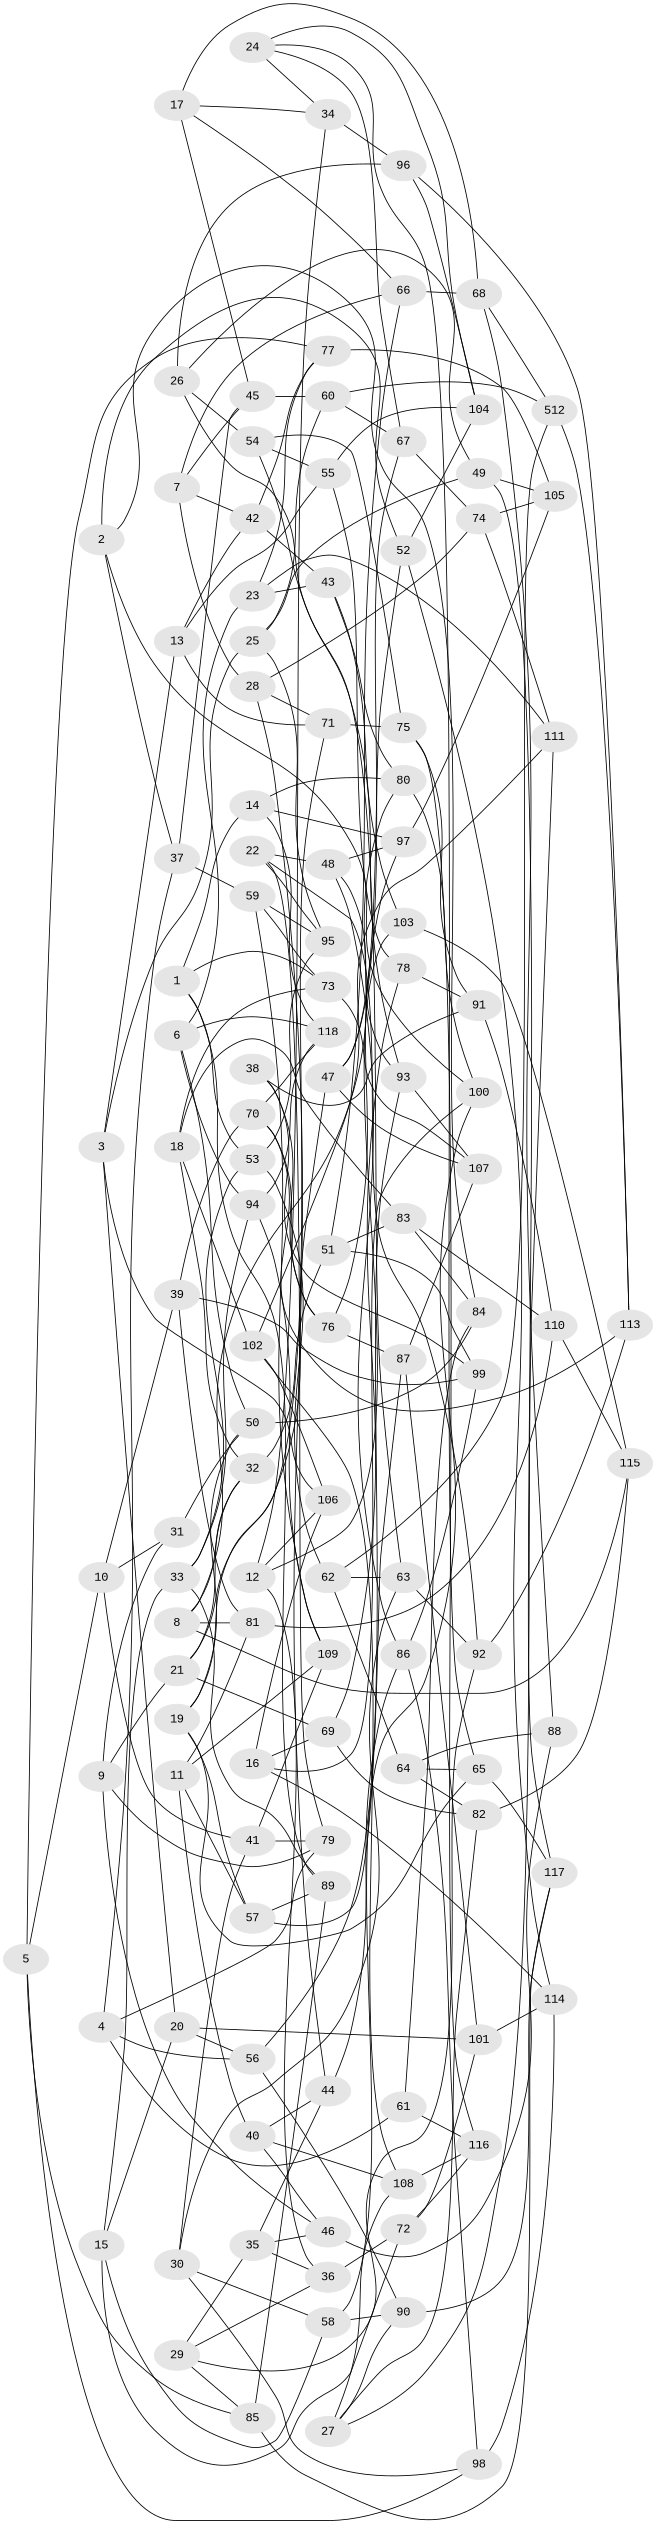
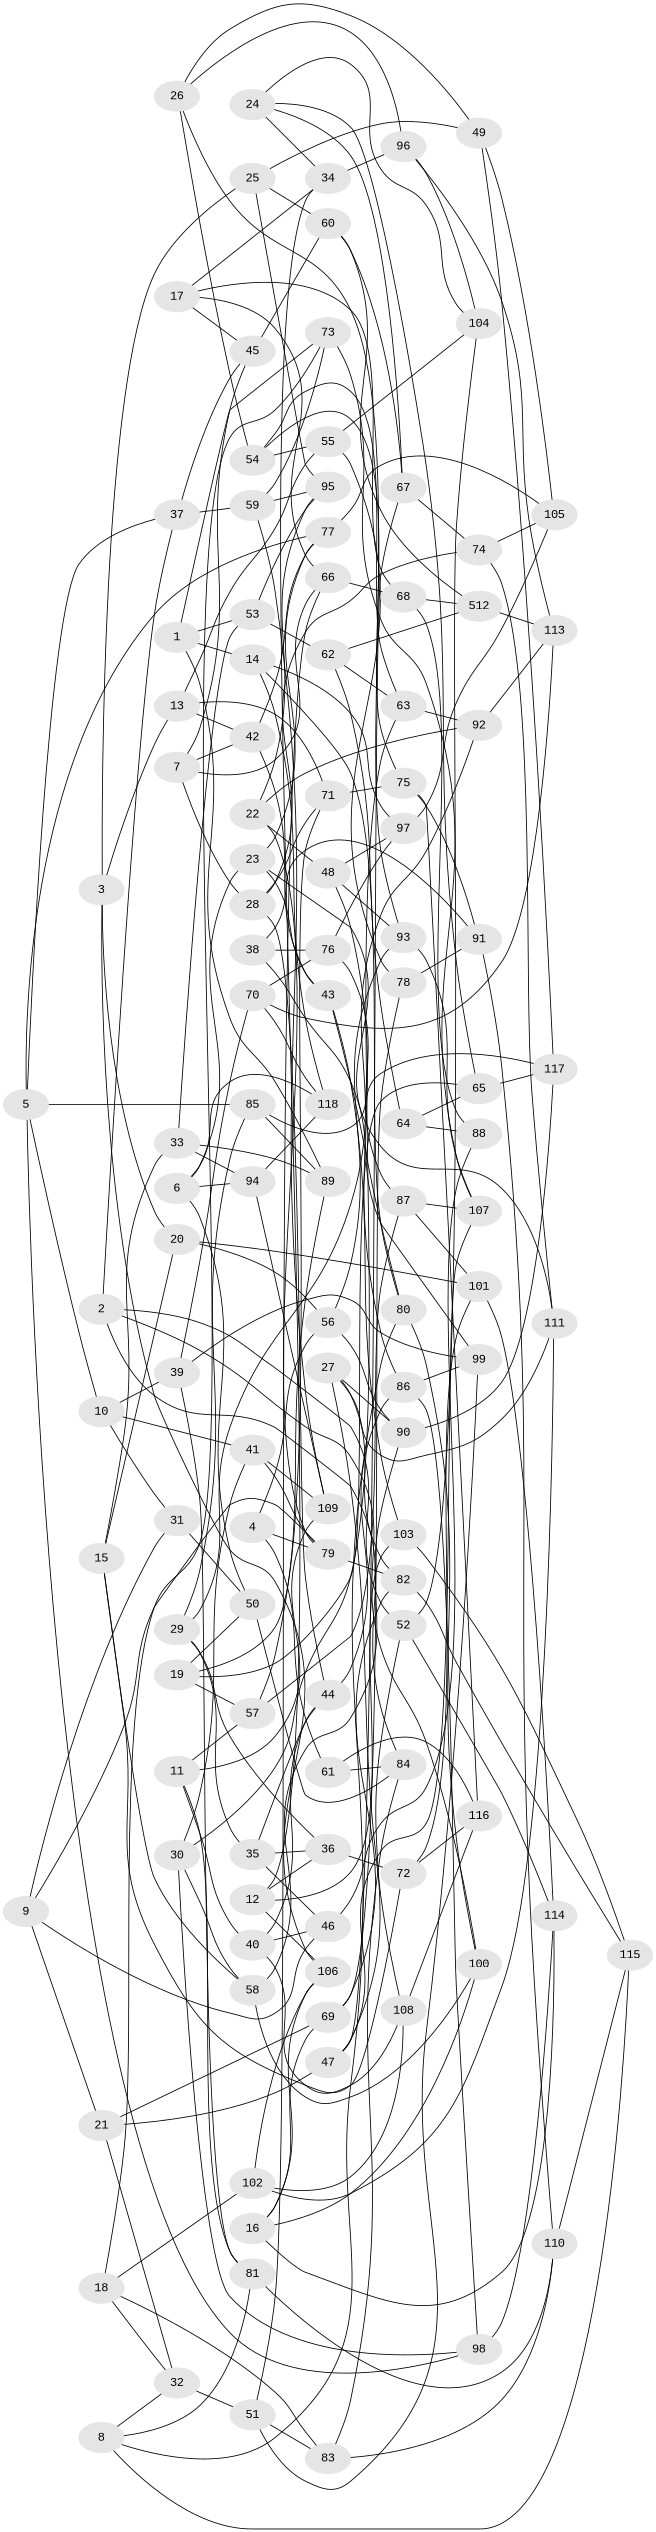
edge "37" -- "4": now "37" -- "5"
edge "64" -- "82": now "79" -- "82"
